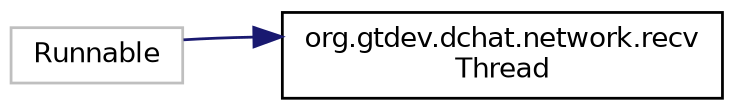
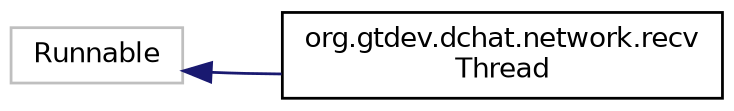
edge "Runnable" -> "org.gtdev.dchat.network.recv Thread": reversed
